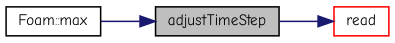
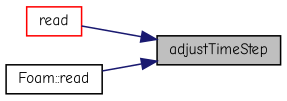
node "Foam::max": label "Foam::max" -> "Foam::read"
edge "adjustTimeStep" -> "read": reversed
